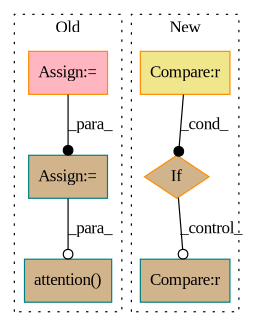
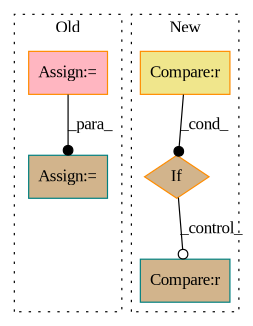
node "attention()": removed
